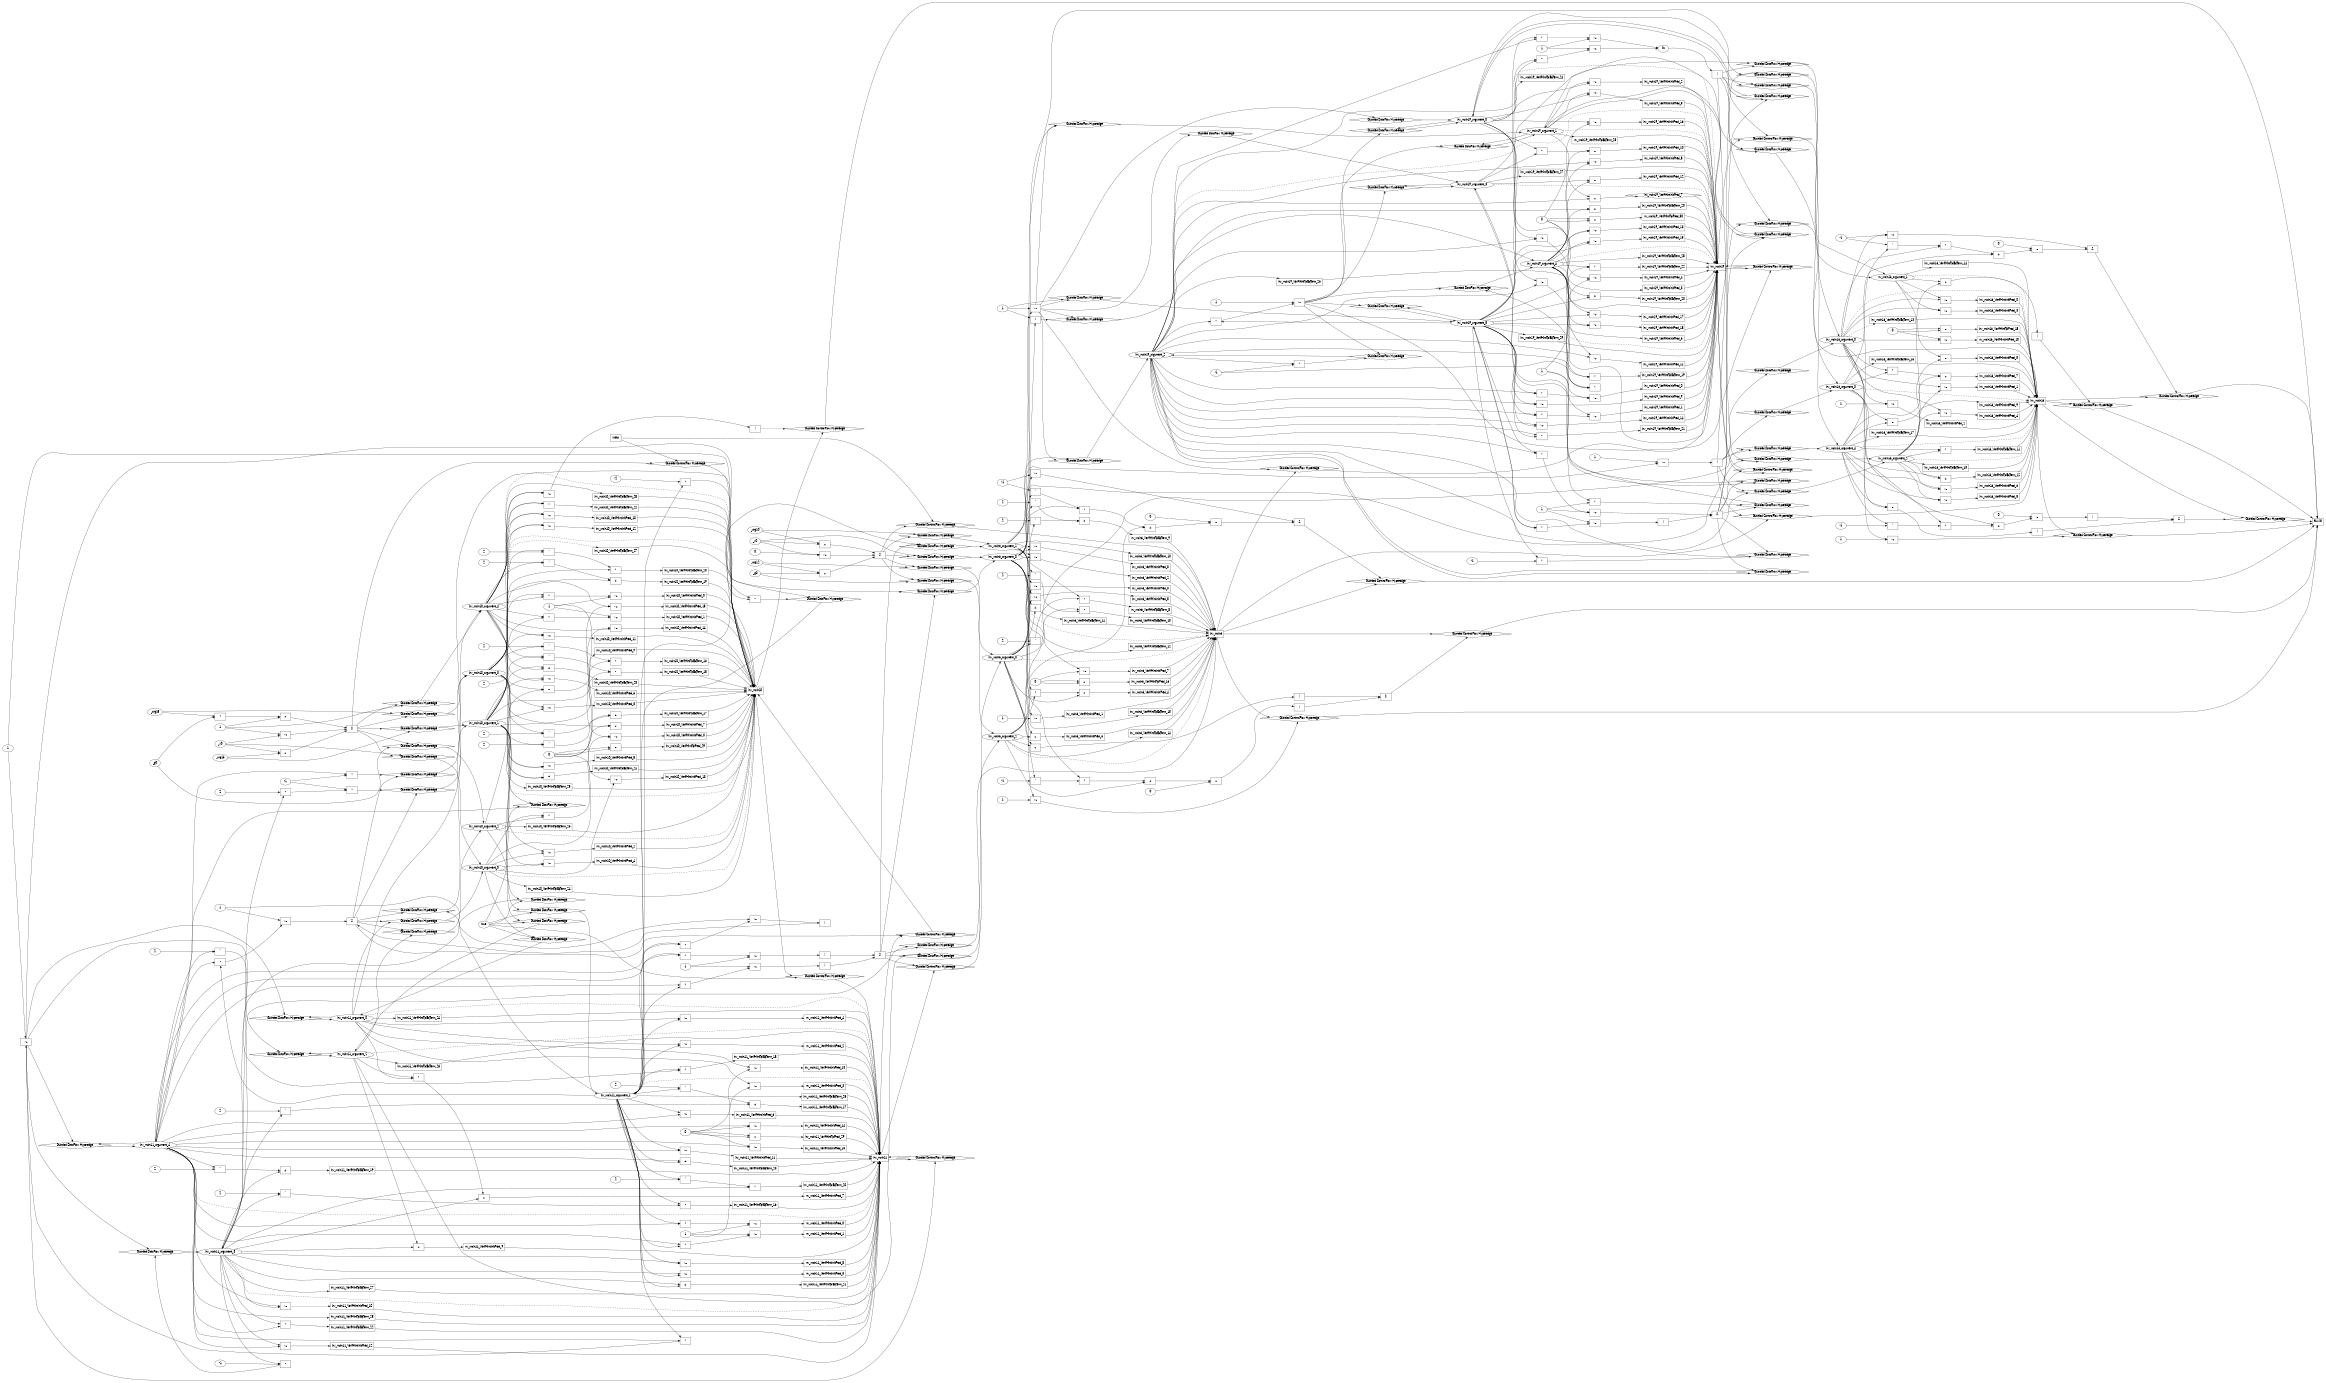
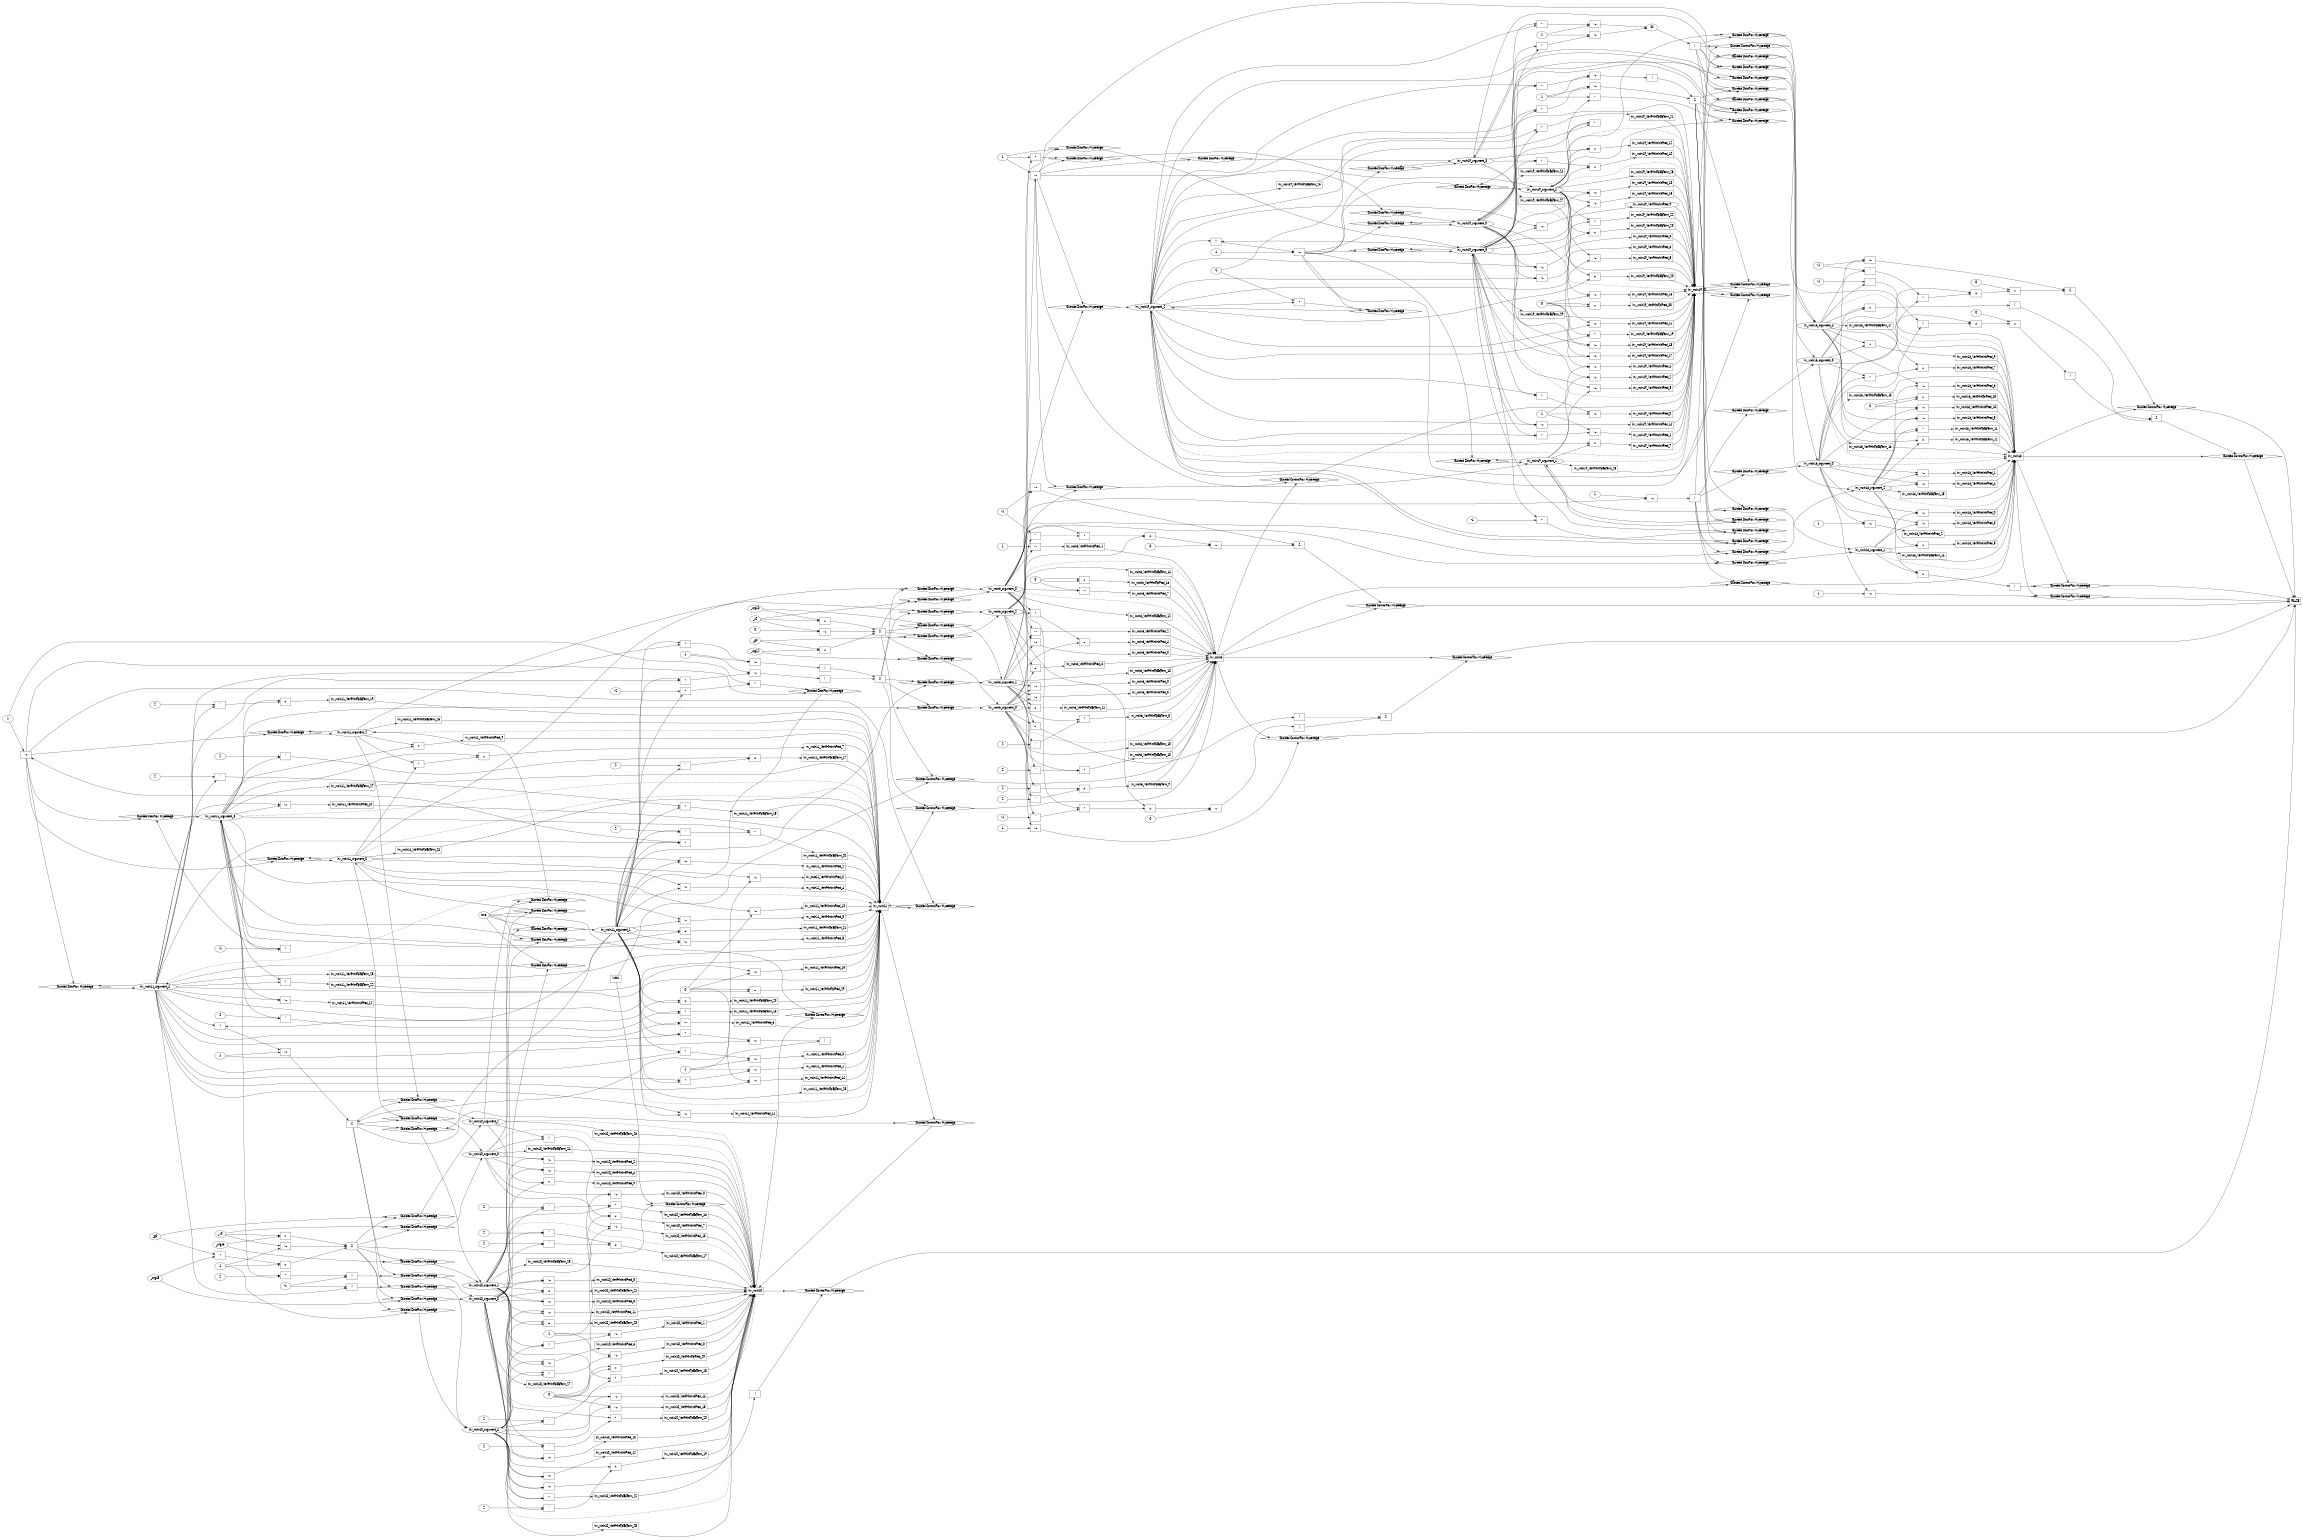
node "inv_main19_VerifHintInitPred_7": shape diamond -> box
node "inv_main19_VerifHintInitPred_9": shape box -> ellipse
edge "inv_main10_argument_3" -> "inv_main10_VerifHintTplEqTerm_27": style dashed -> solid
edge "inv_main10_VerifHintTplEqTerm_27" -> "inv_main10": removed
node "inv_main11_VerifHintInitPred_3": label "inv_main11_VerifHintInitPred_3" -> "inv_true11_VerifHintInitPred_3"
